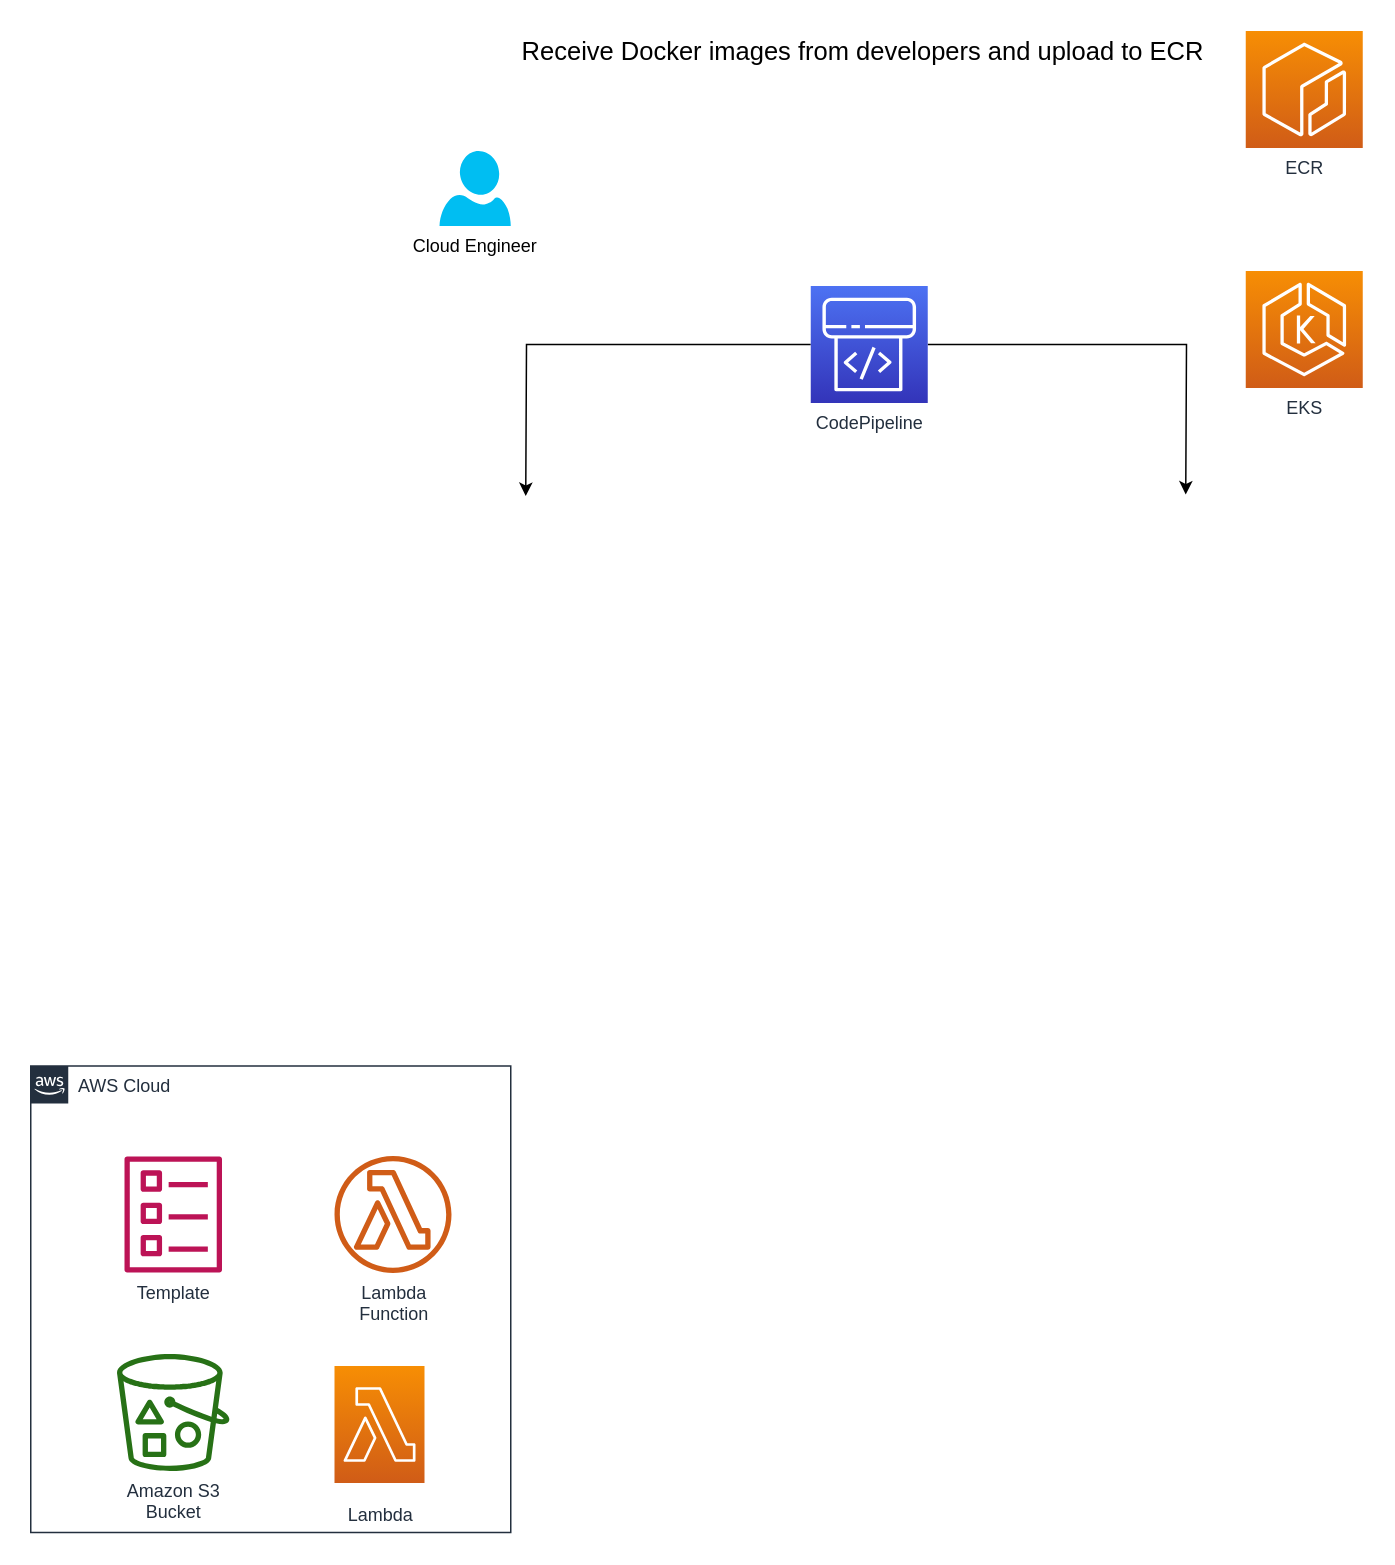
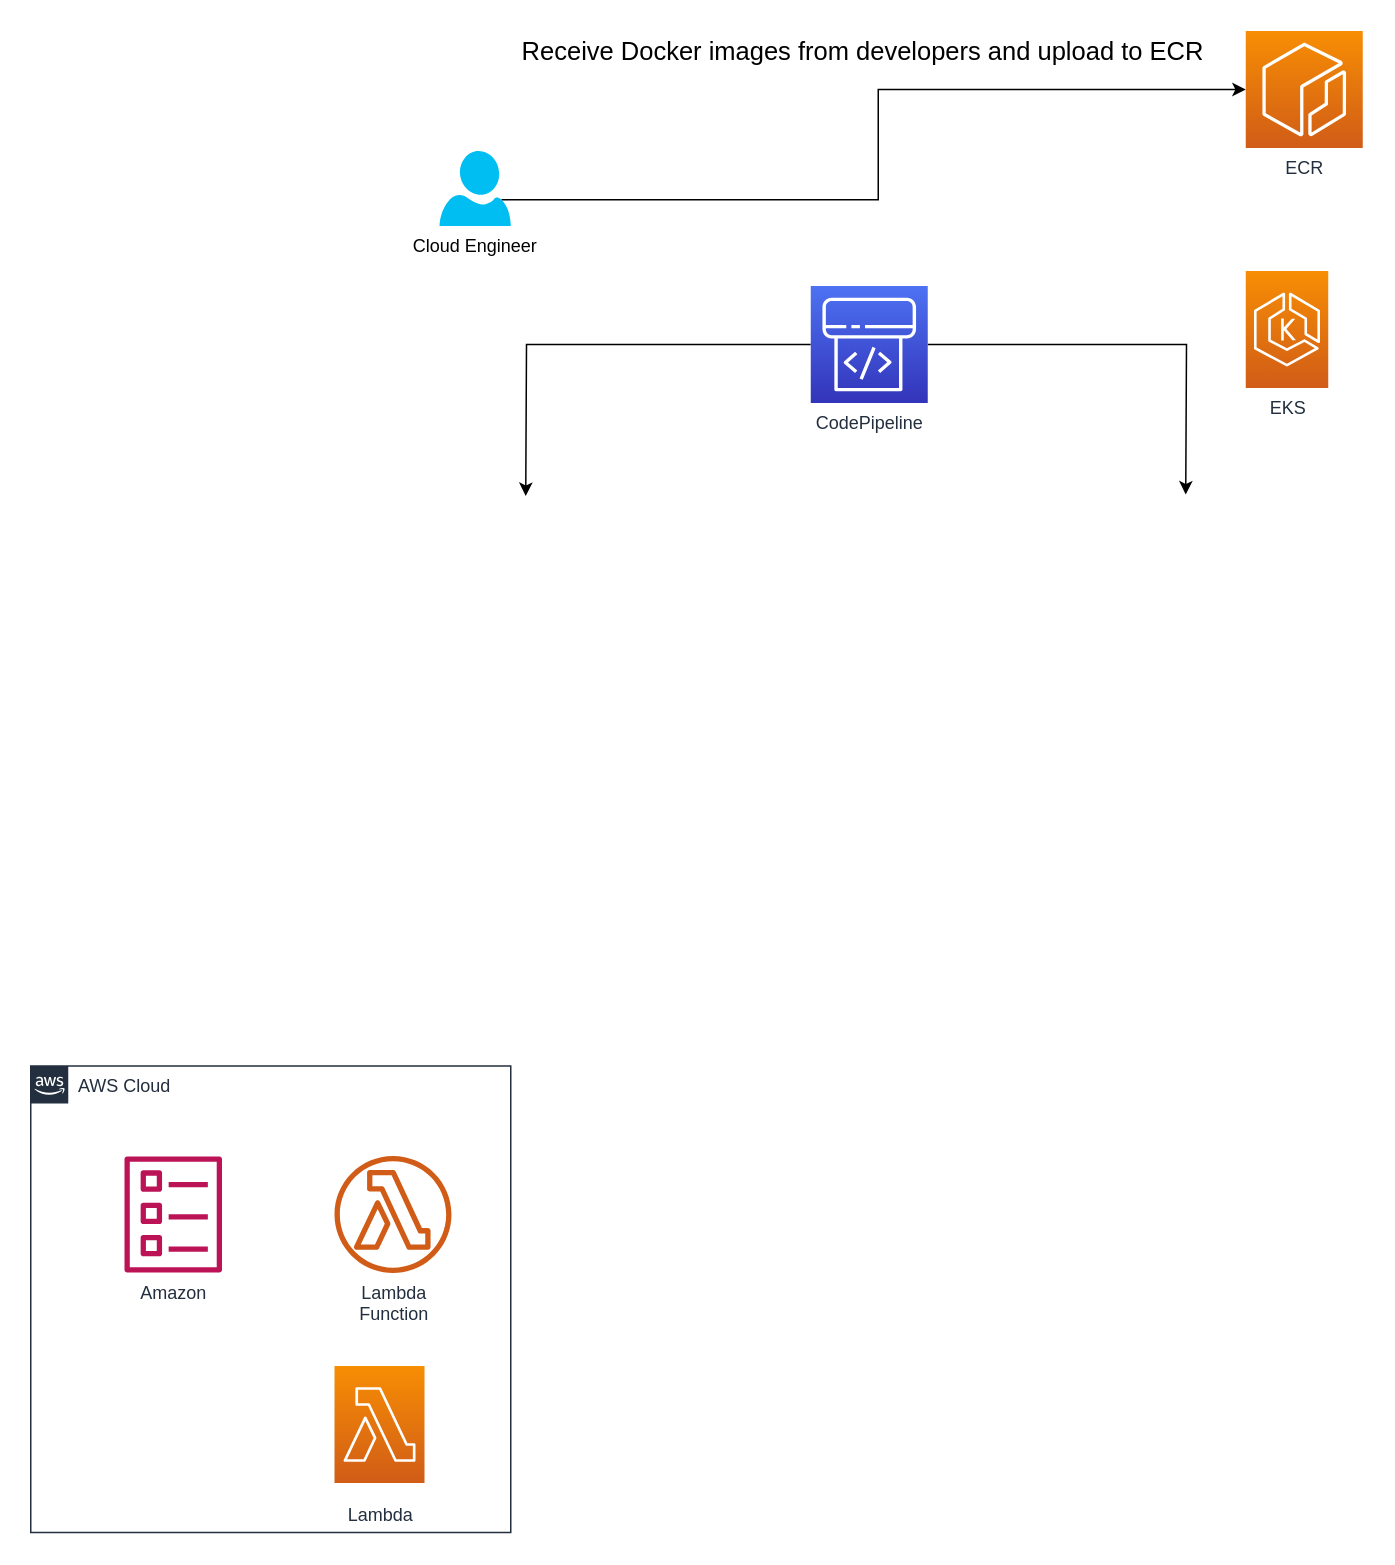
edge "Cloud Engineer" -> "ECR": added
node "EKS": size 117x117 -> 83x117
node "Template": label "Template" -> "Amazon"
node "Amazon S3 Bucket": removed
